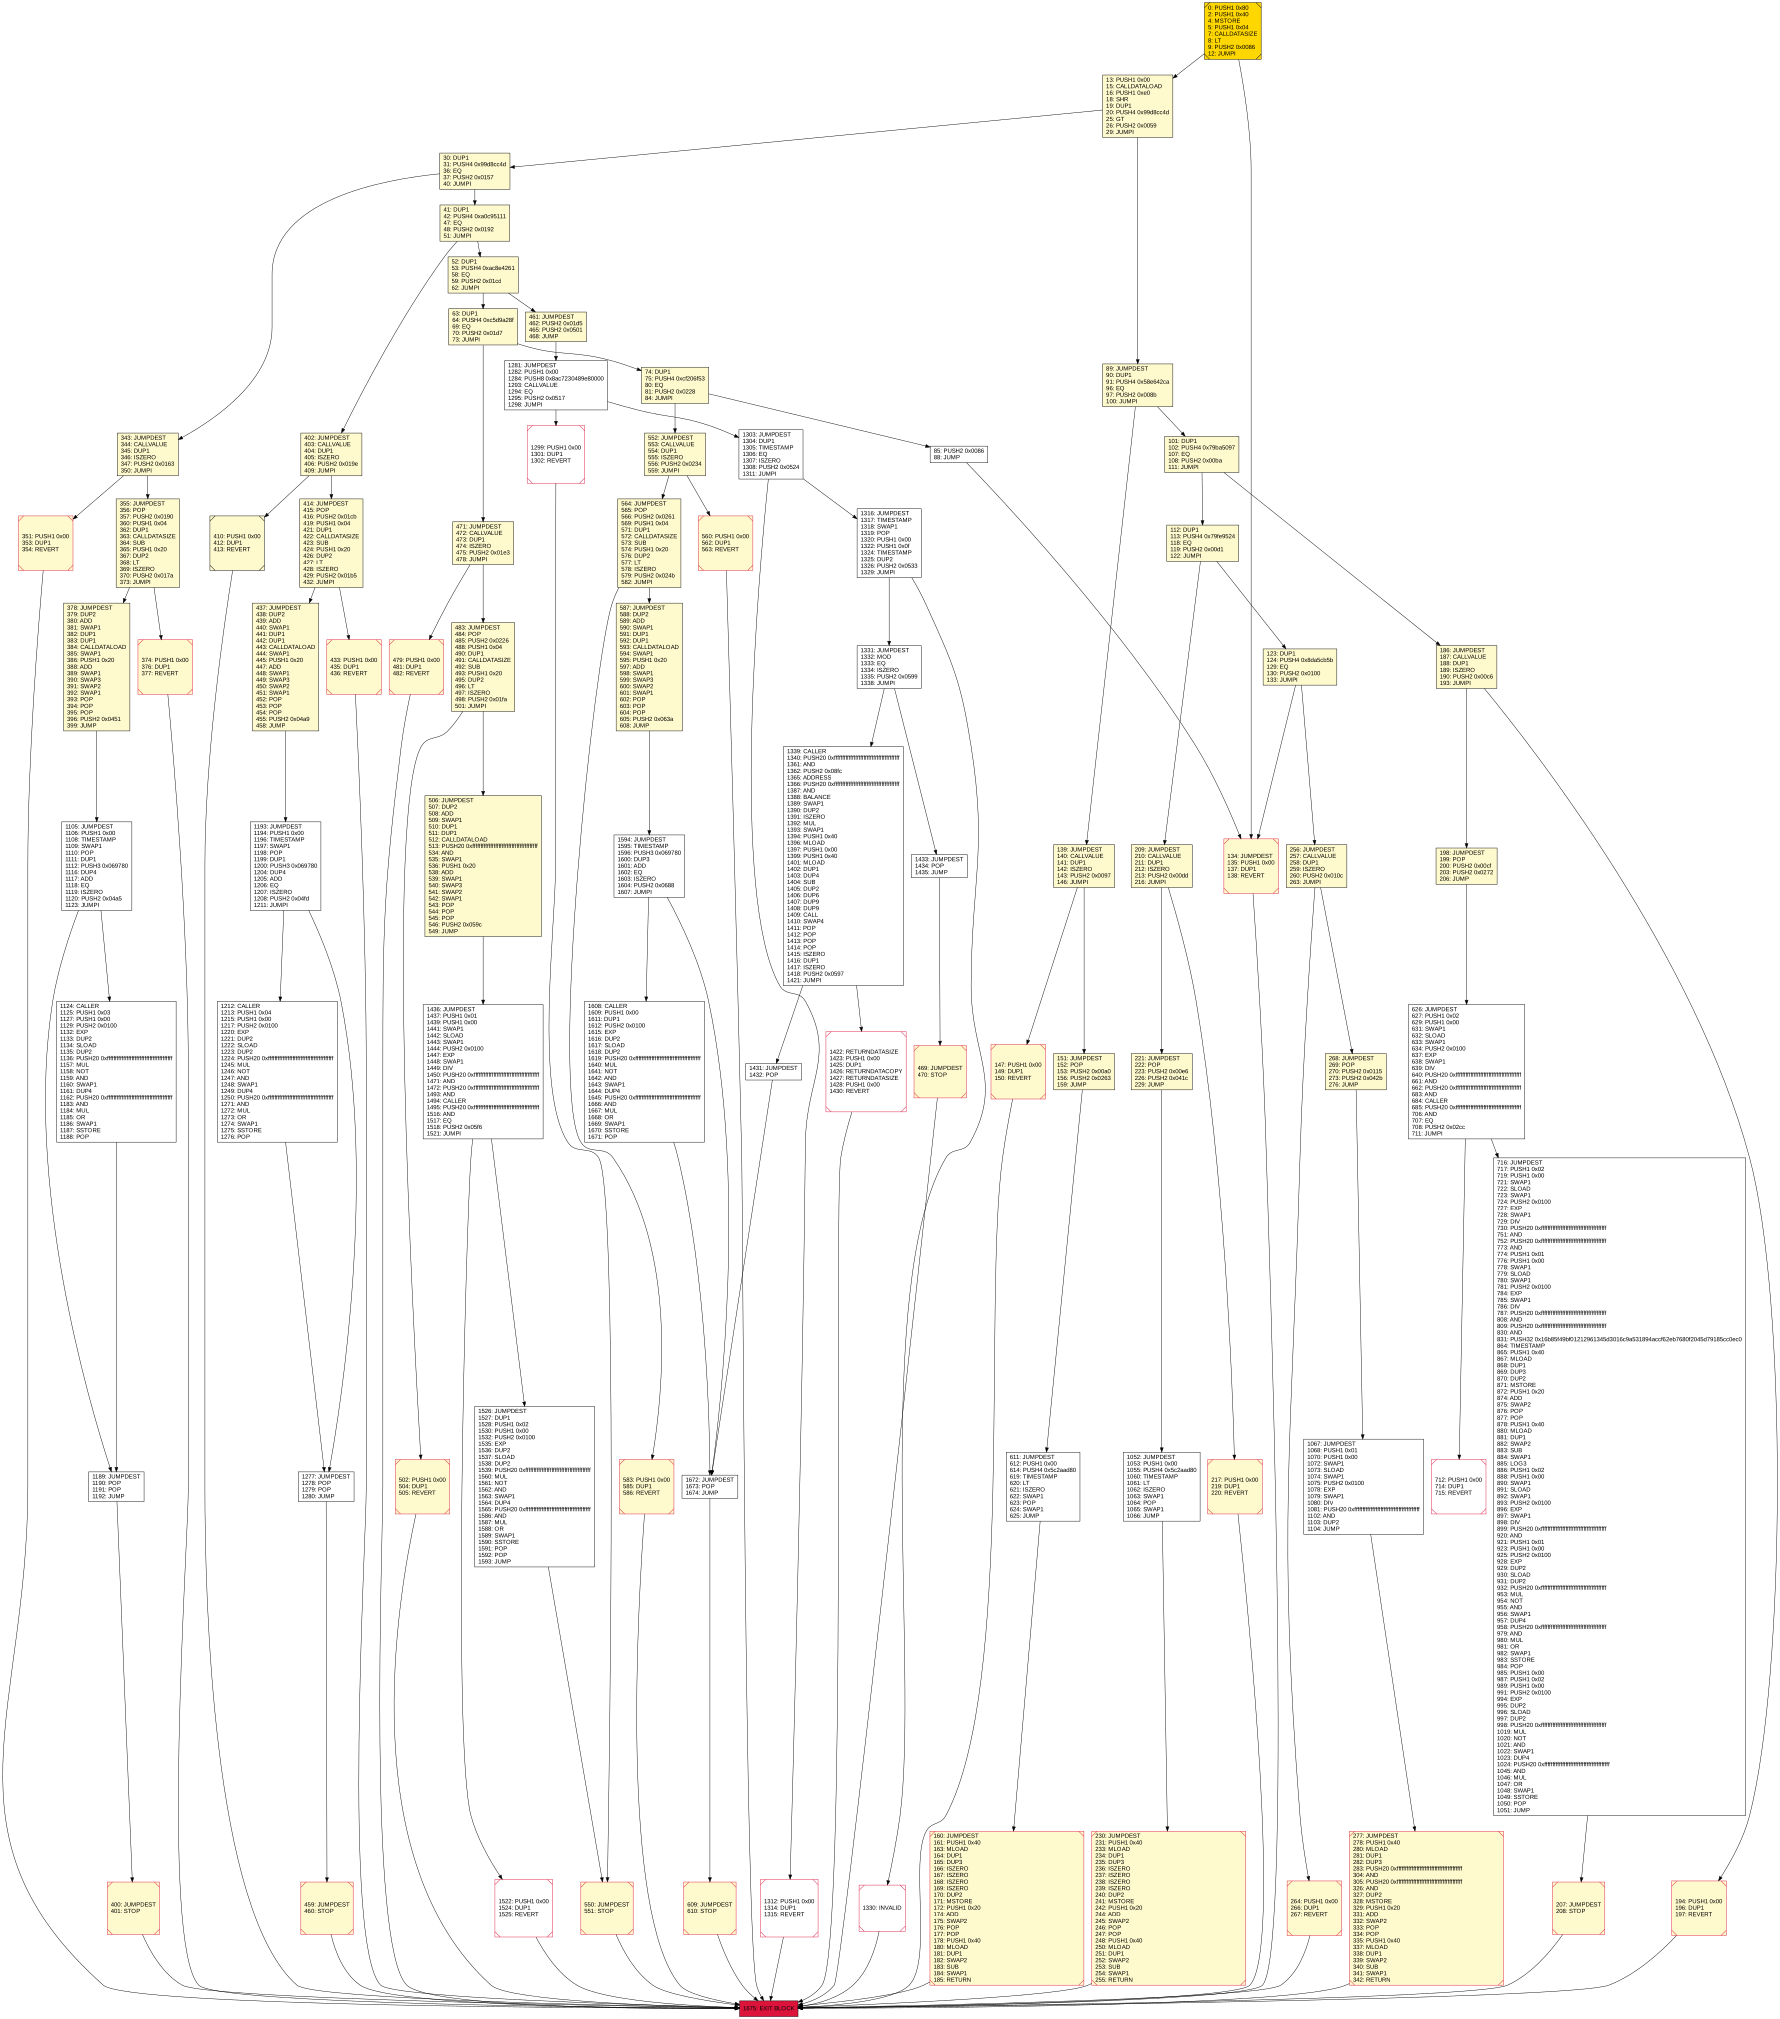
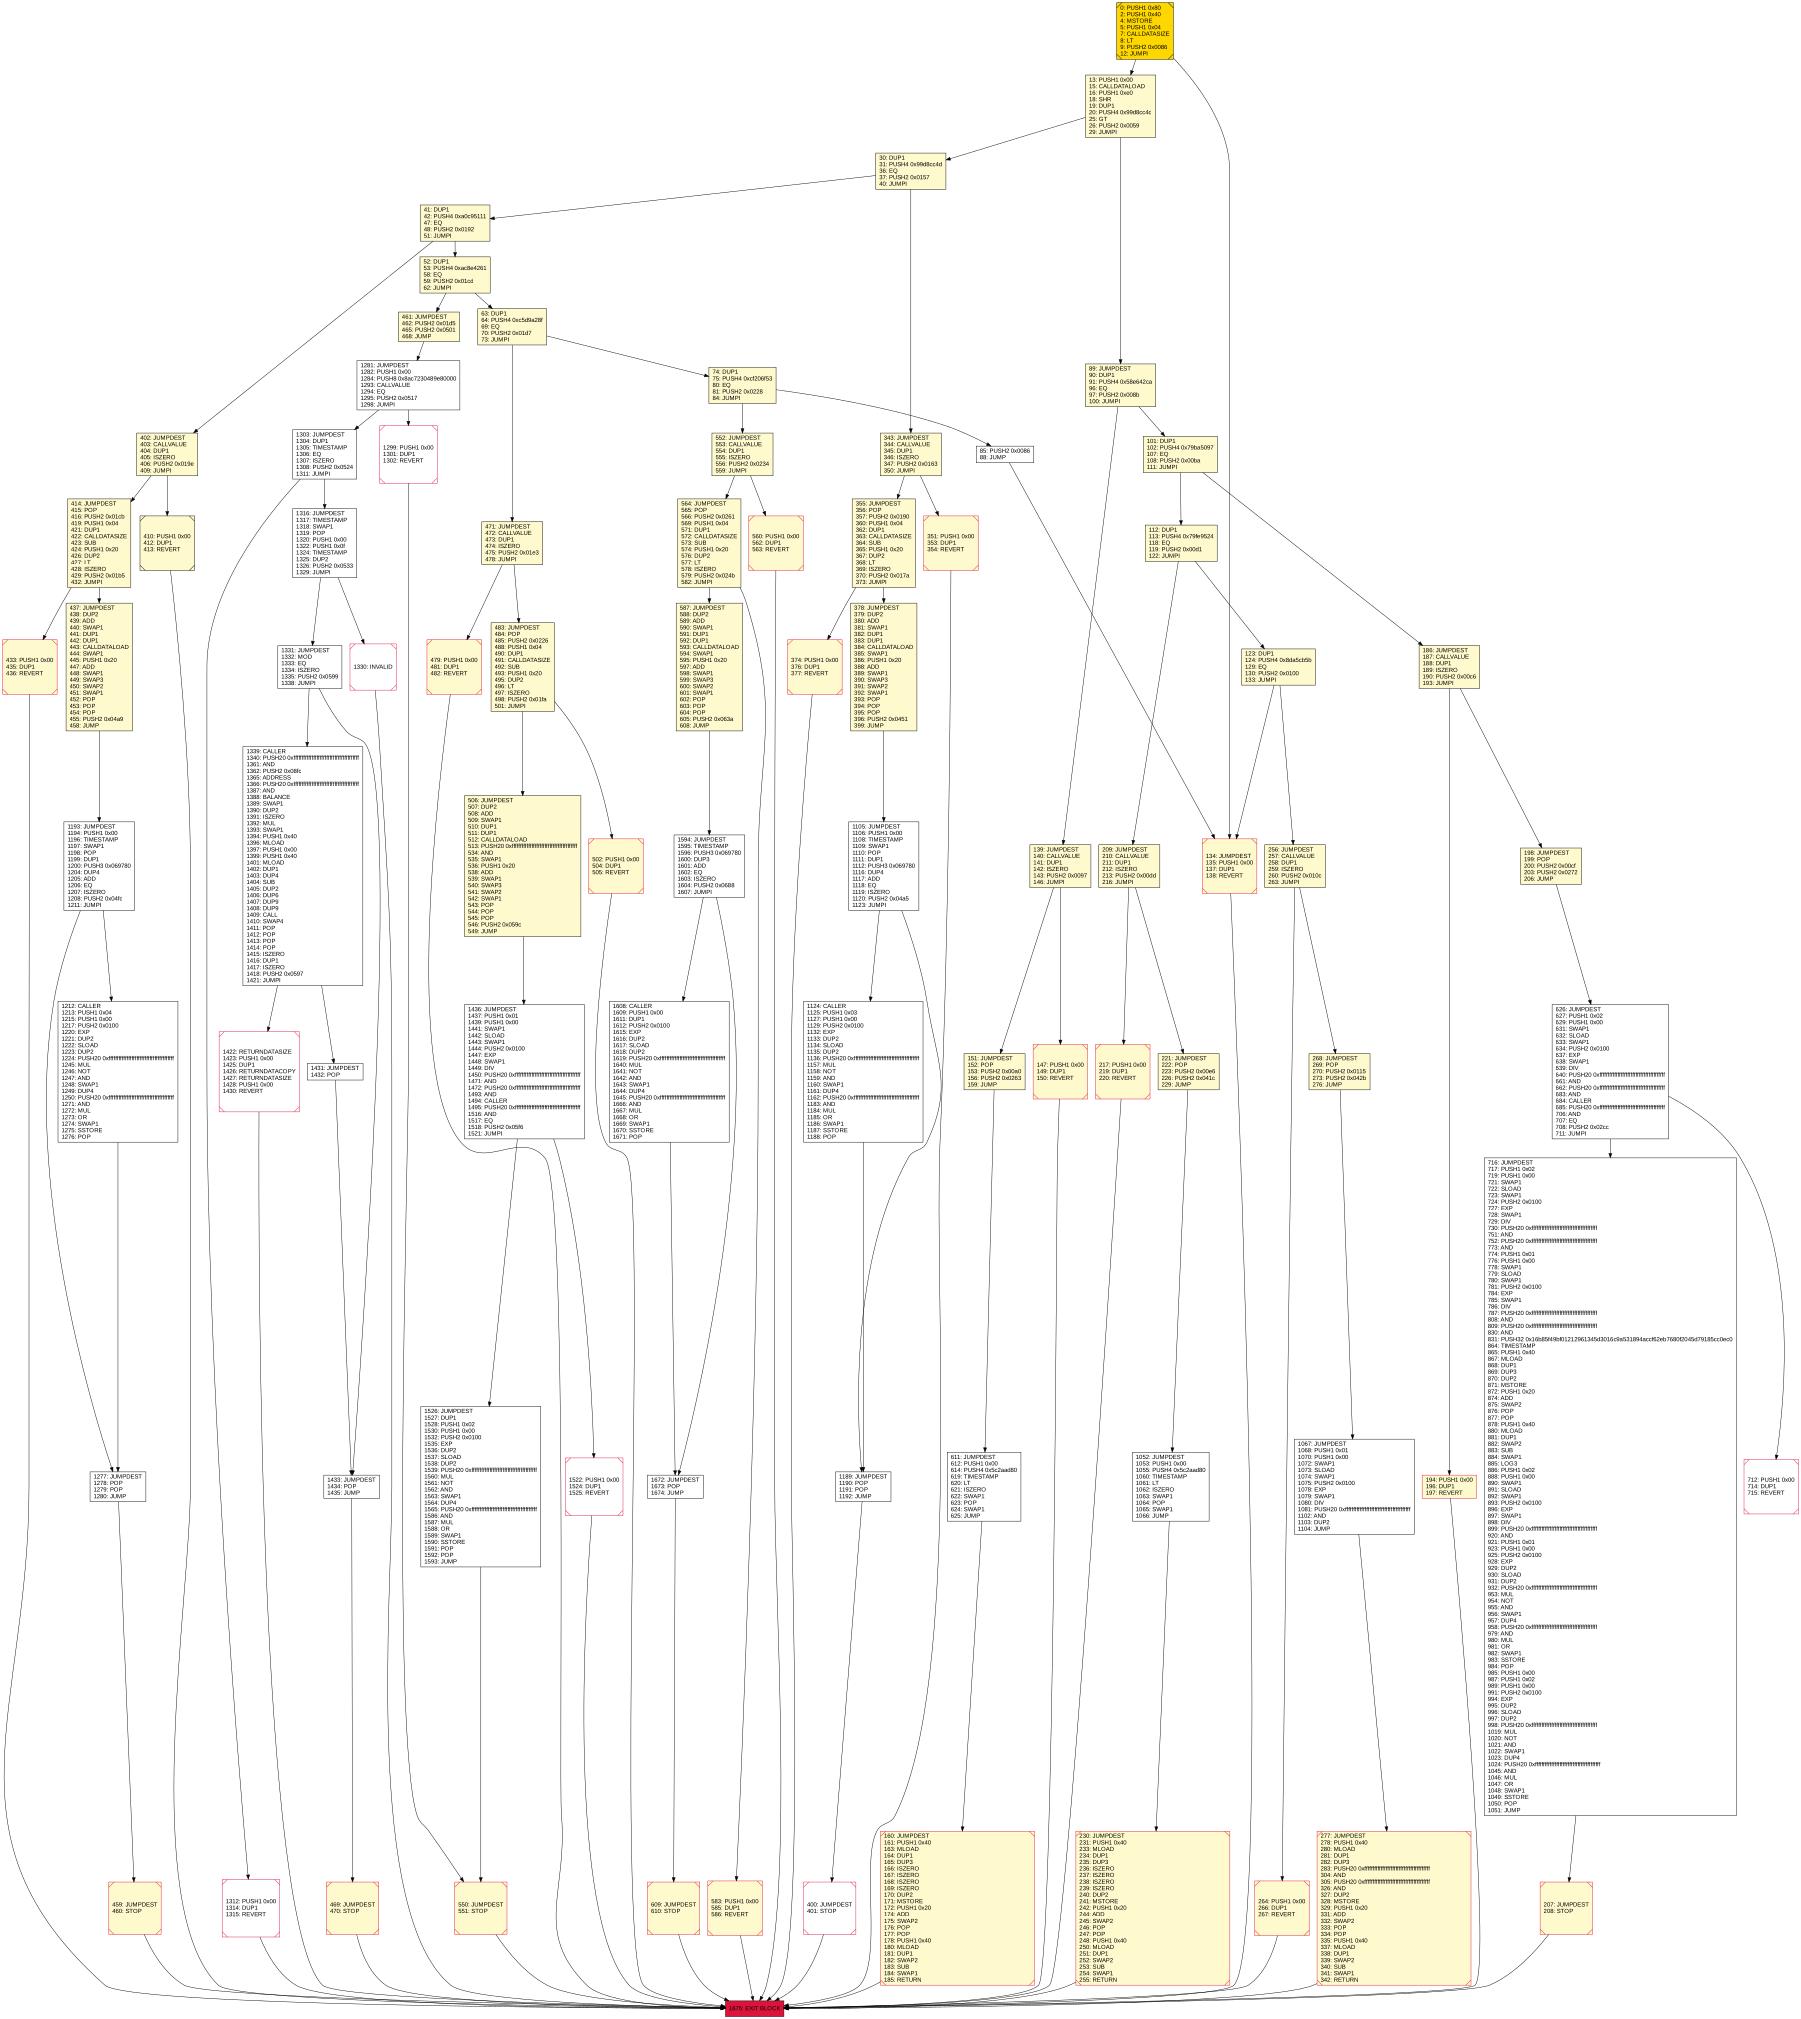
edge "1431: JUMPDEST 1432: POP" -> "1672: JUMPDEST 1673: POP 1674: JUMP": now "1431: JUMPDEST 1432: POP" -> "1433: JUMPDEST 1434: POP 1435: JUMP"
node "400: JUMPDEST 401: STOP": fillcolor lemonchiffon -> white
node "194: PUSH1 0x00 196: DUP1 197: REVERT": shape Msquare -> box
